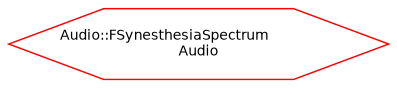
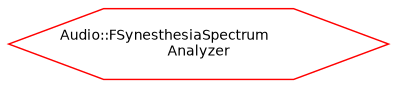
node "Audio::FSynesthesiaSpectrum Audio": label "Audio::FSynesthesiaSpectrum Audio" -> "Audio::FSynesthesiaSpectrum Analyzer"
